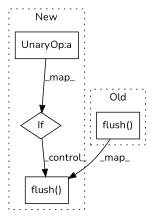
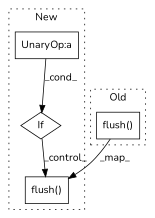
edge "UnaryOp:a" -> "If": label "_map_" -> "_cond_"
